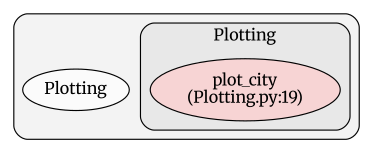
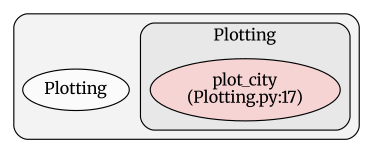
node "plot_city (Plotting.py:19)": label "plot_city (Plotting.py:19)" -> "plot_city (Plotting.py:17)"
